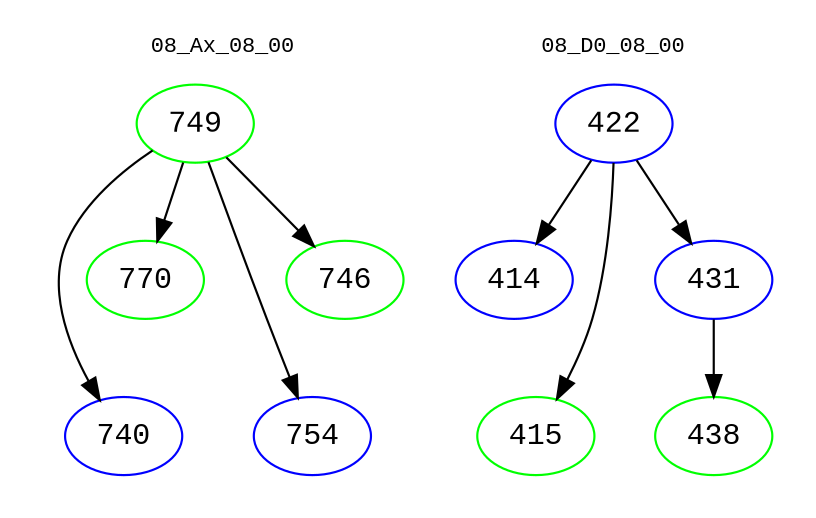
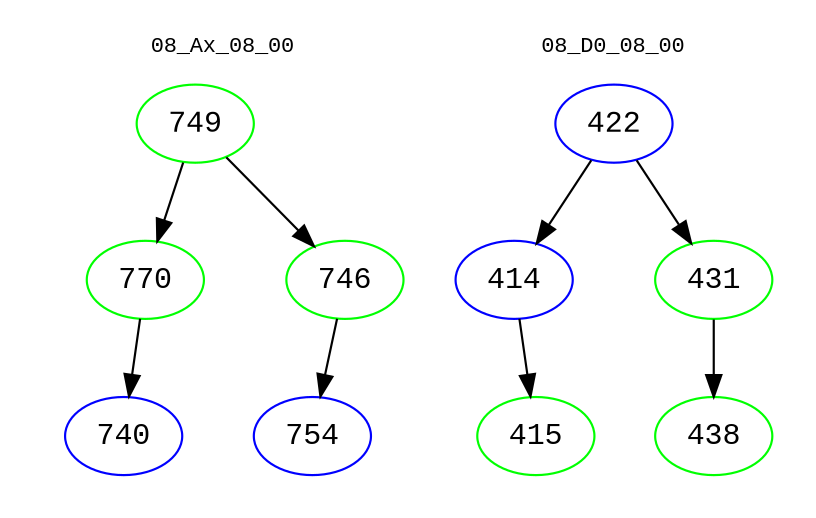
edge "749" -> "740": now "770" -> "740"
edge "749" -> "754": now "746" -> "754"
edge "422" -> "415": now "414" -> "415"
node "431": color blue -> green
